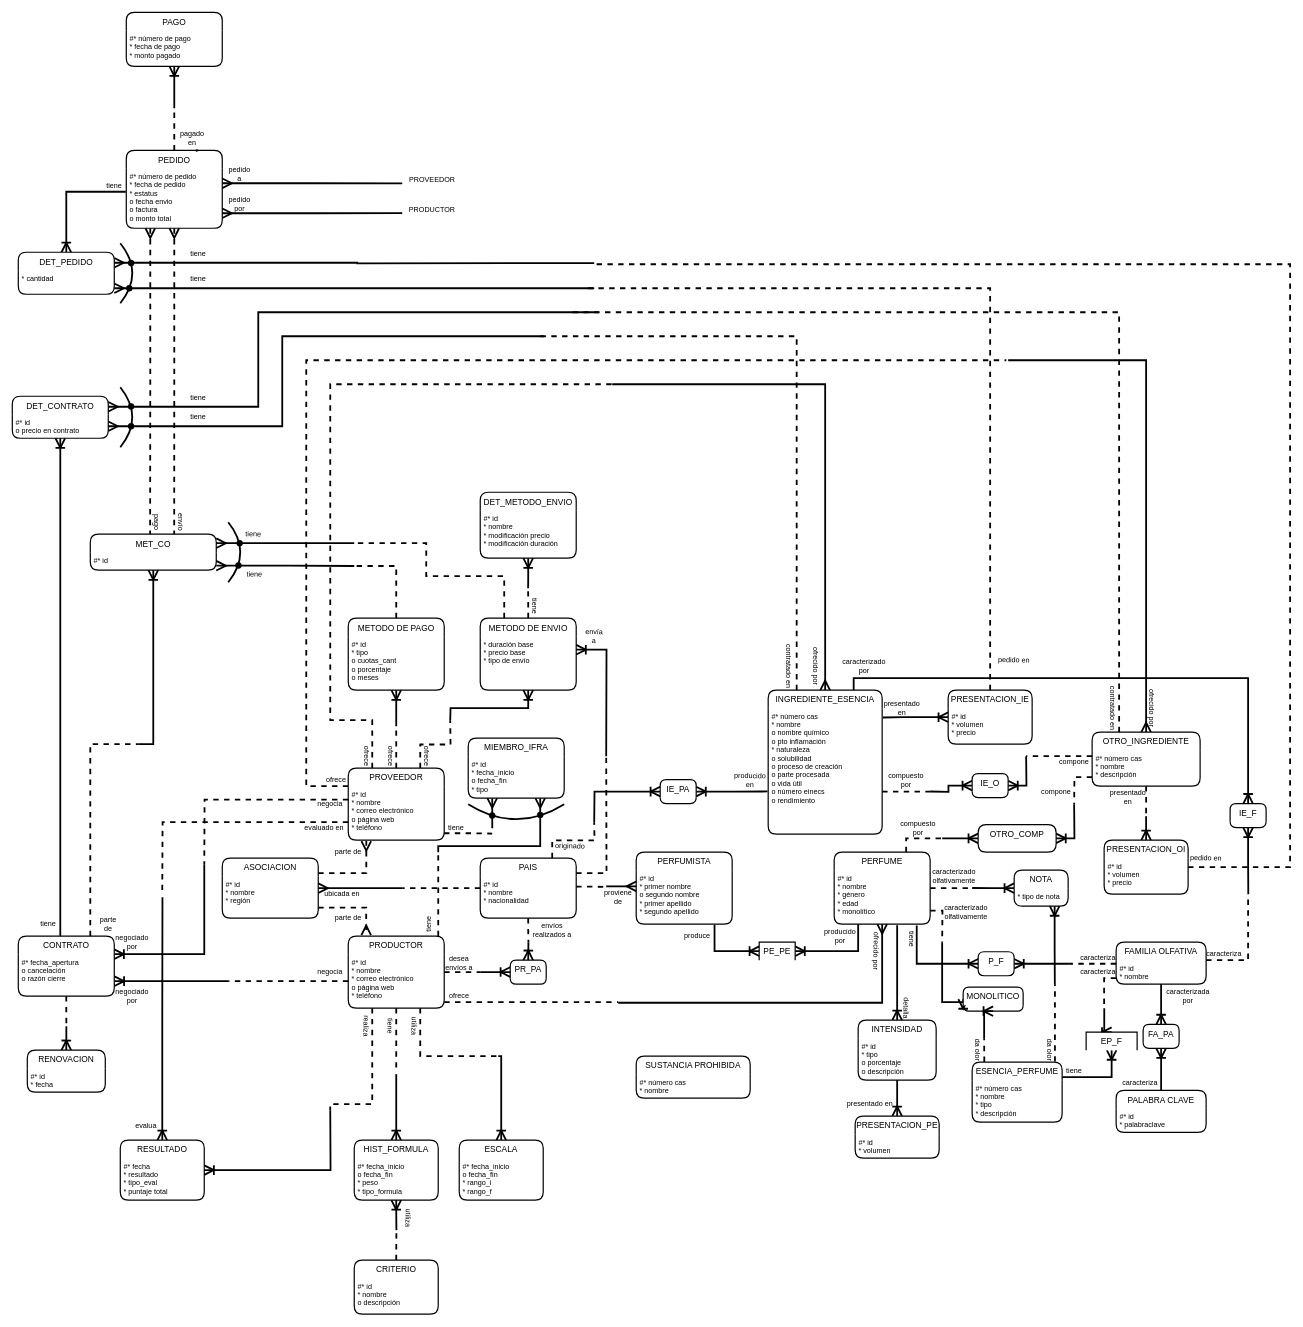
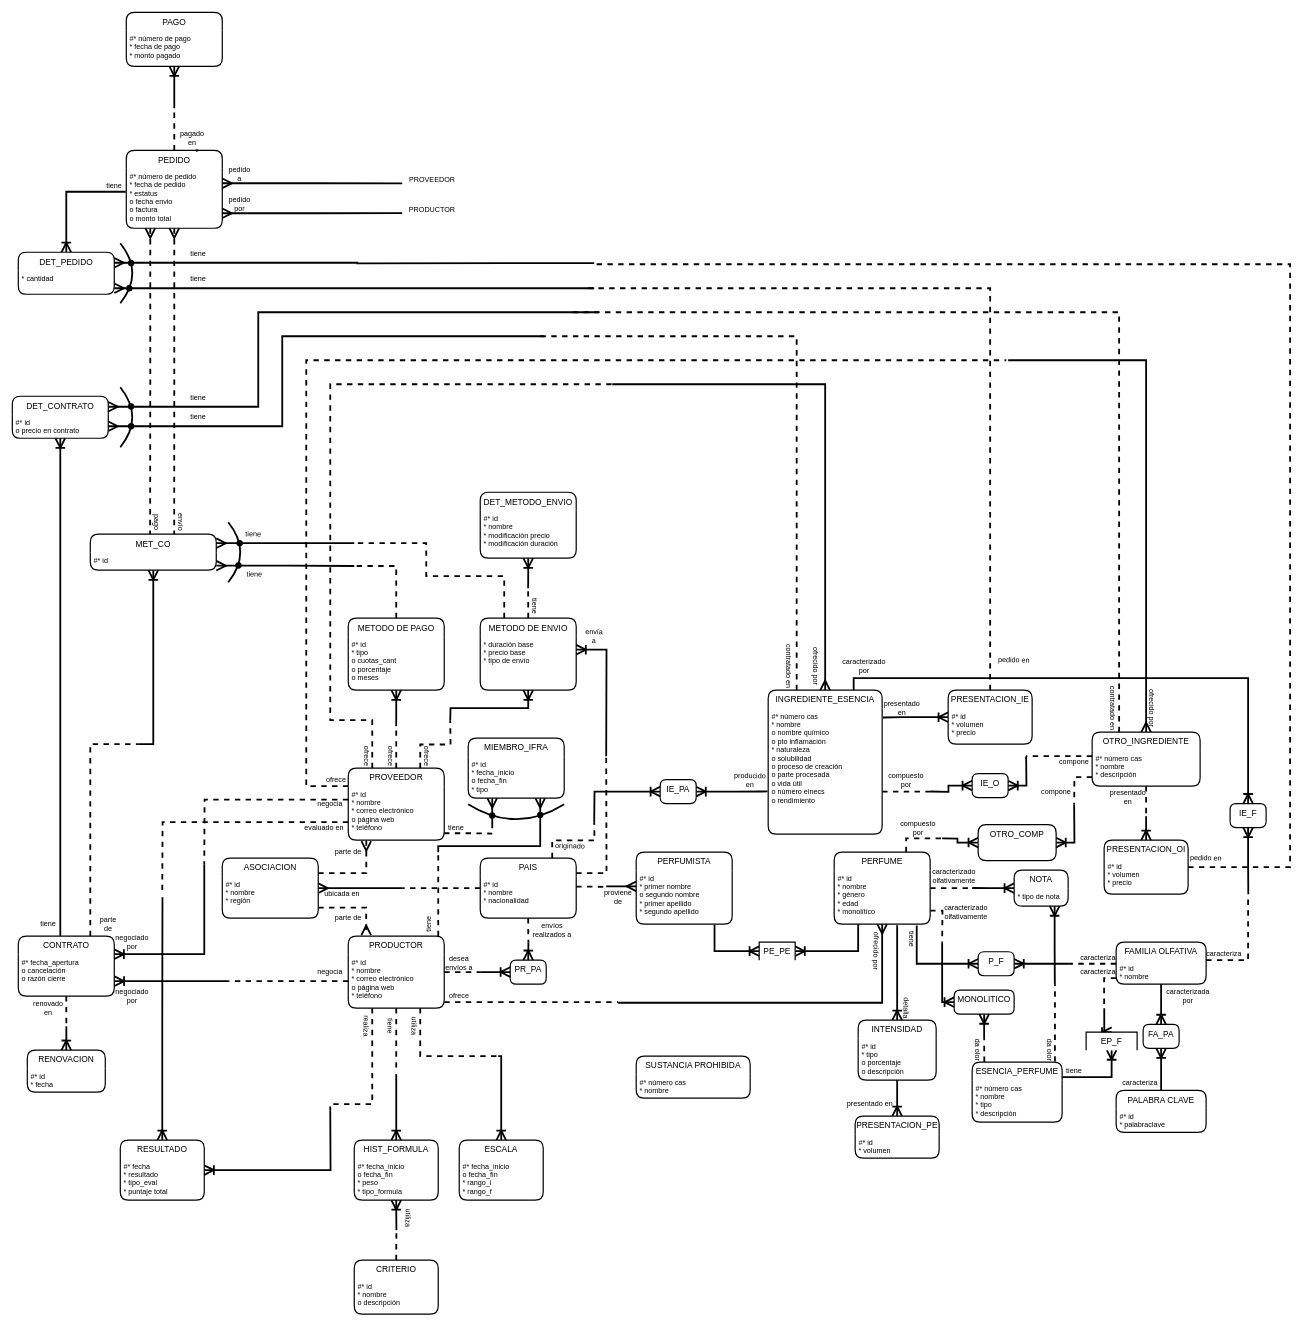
node "OTRO_COMP": size 78x28 -> 78x36
node "produce": removed
node "producido por": removed
node "MONOLITICO": moved (993, 999) -> (984, 1002)
node "renovado en": added
node "evalua": removed
